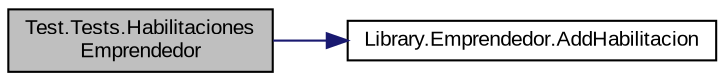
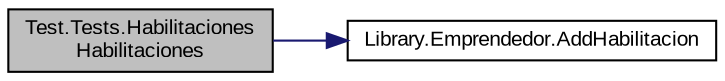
node "Test.Tests.Habilitaciones Emprendedor": label "Test.Tests.Habilitaciones Emprendedor" -> "Test.Tests.Habilitaciones Habilitaciones"
